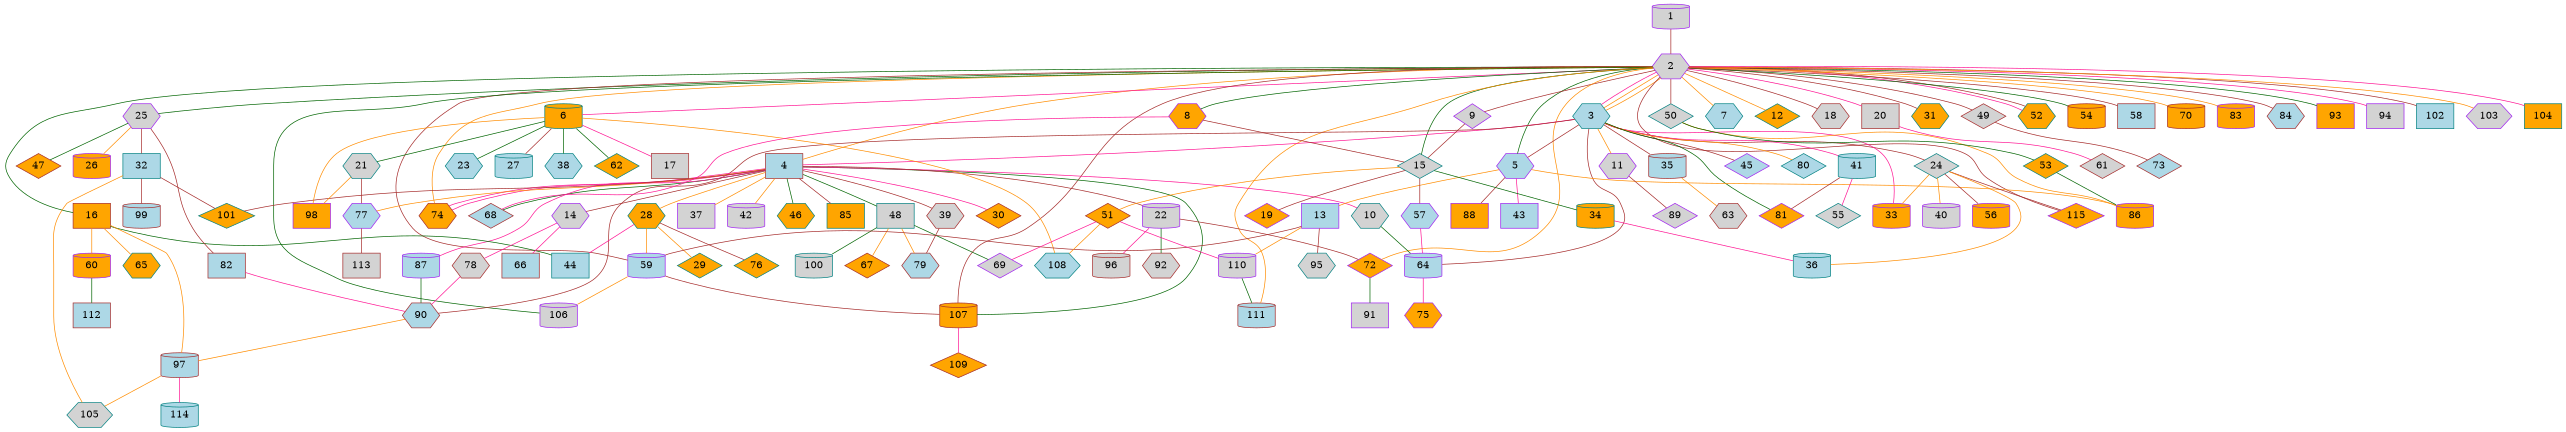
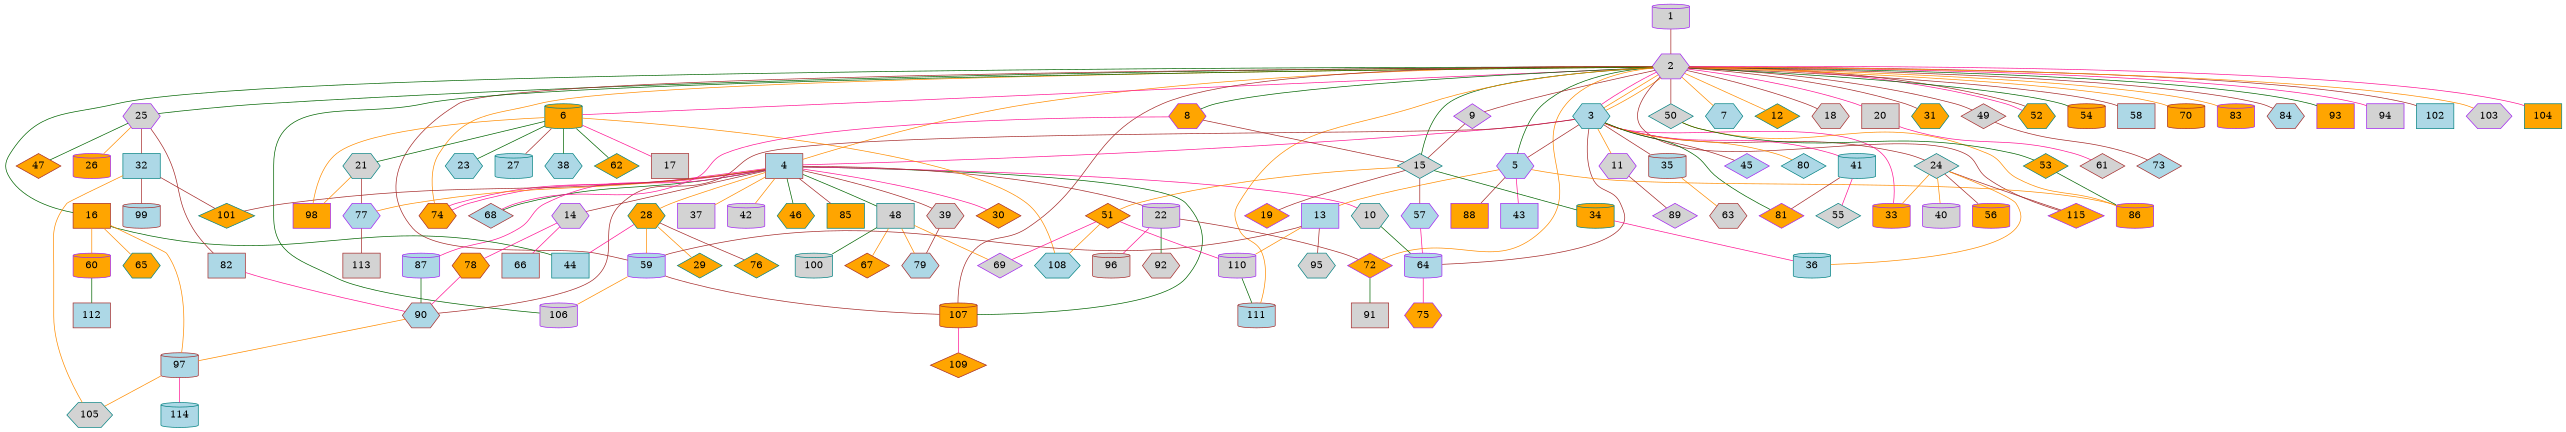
edge "48" -- "69": color darkgreen -> darkorange
node "78": fillcolor lightgrey -> orange
node "91": color purple -> brown
